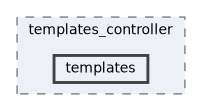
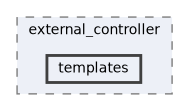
cluster "templates_controller": label "templates_controller" -> "external_controller"
